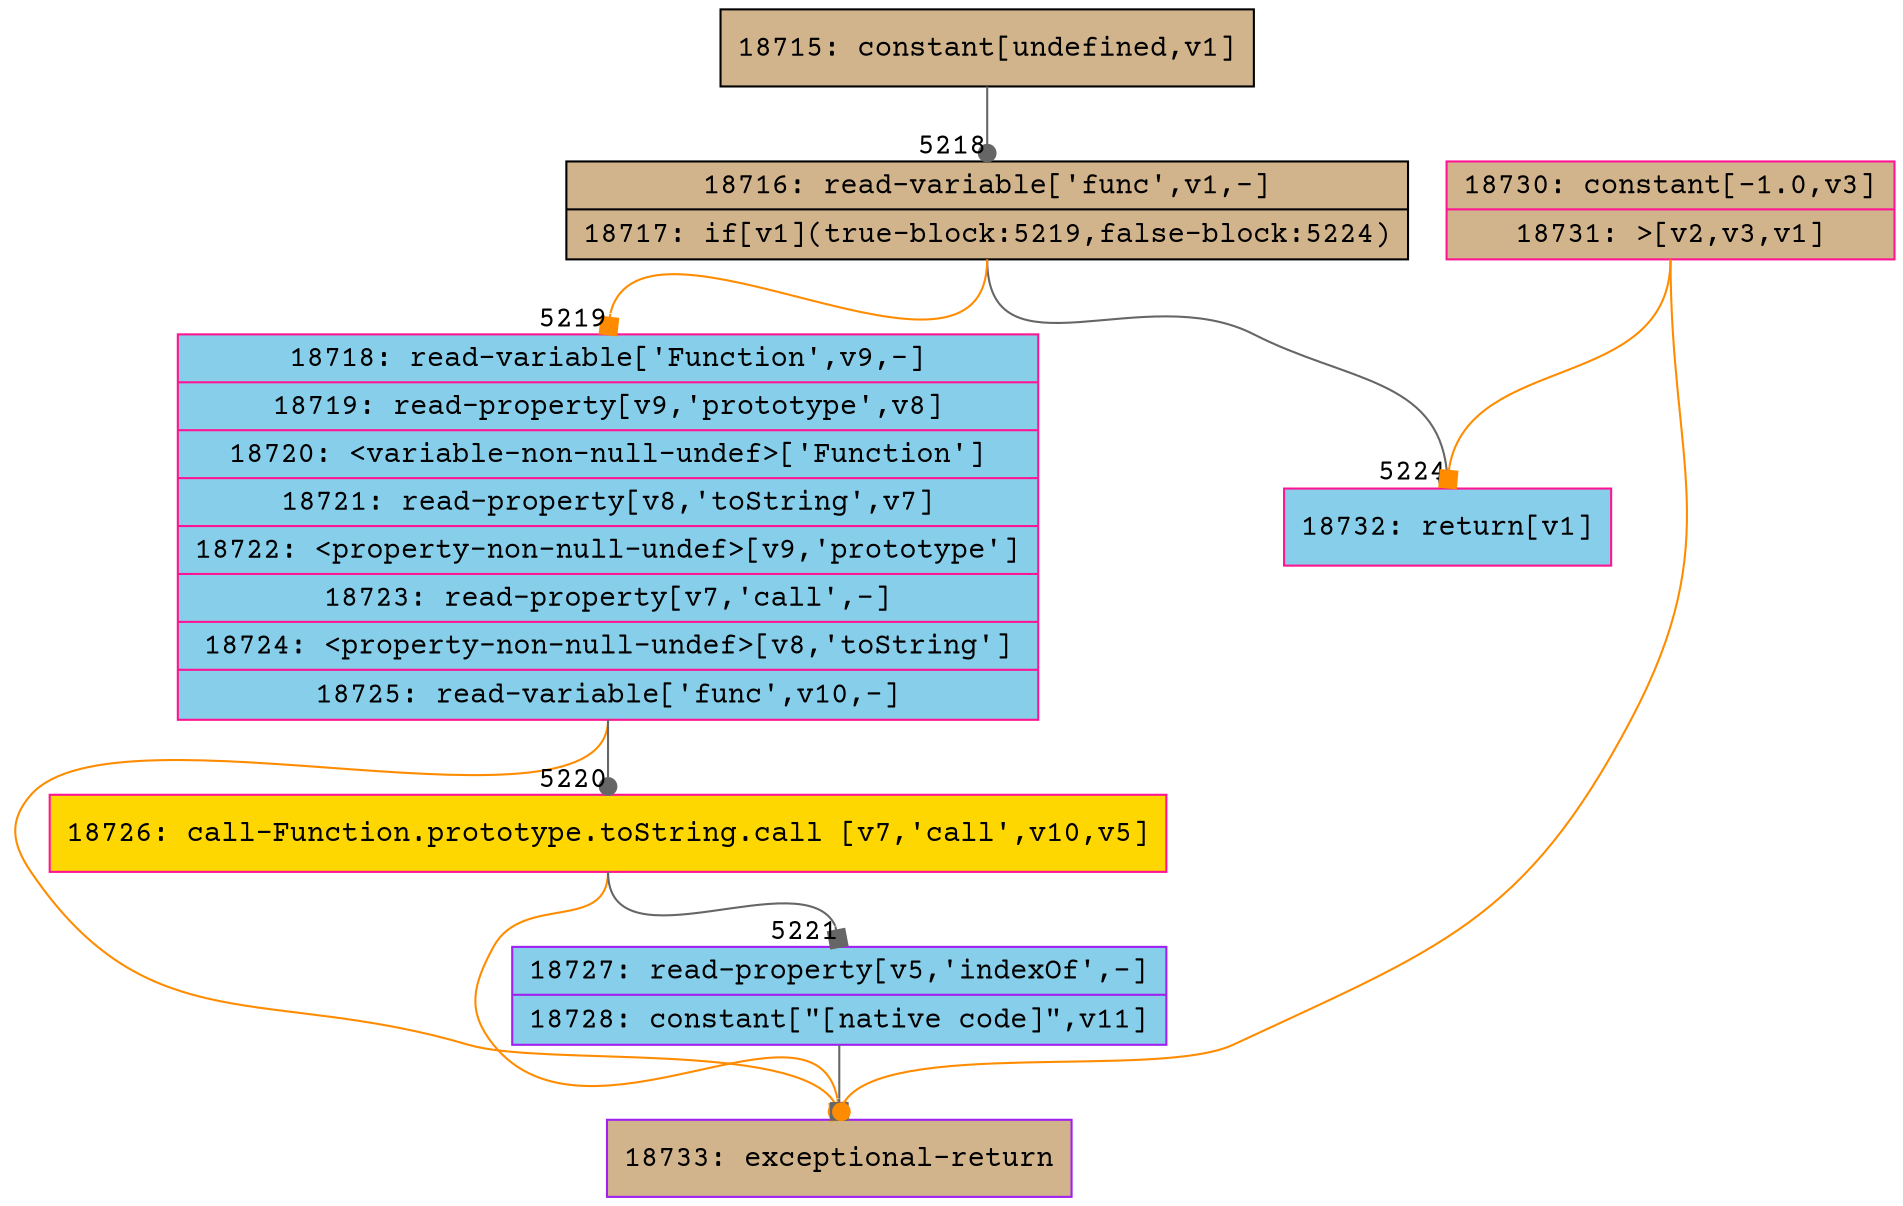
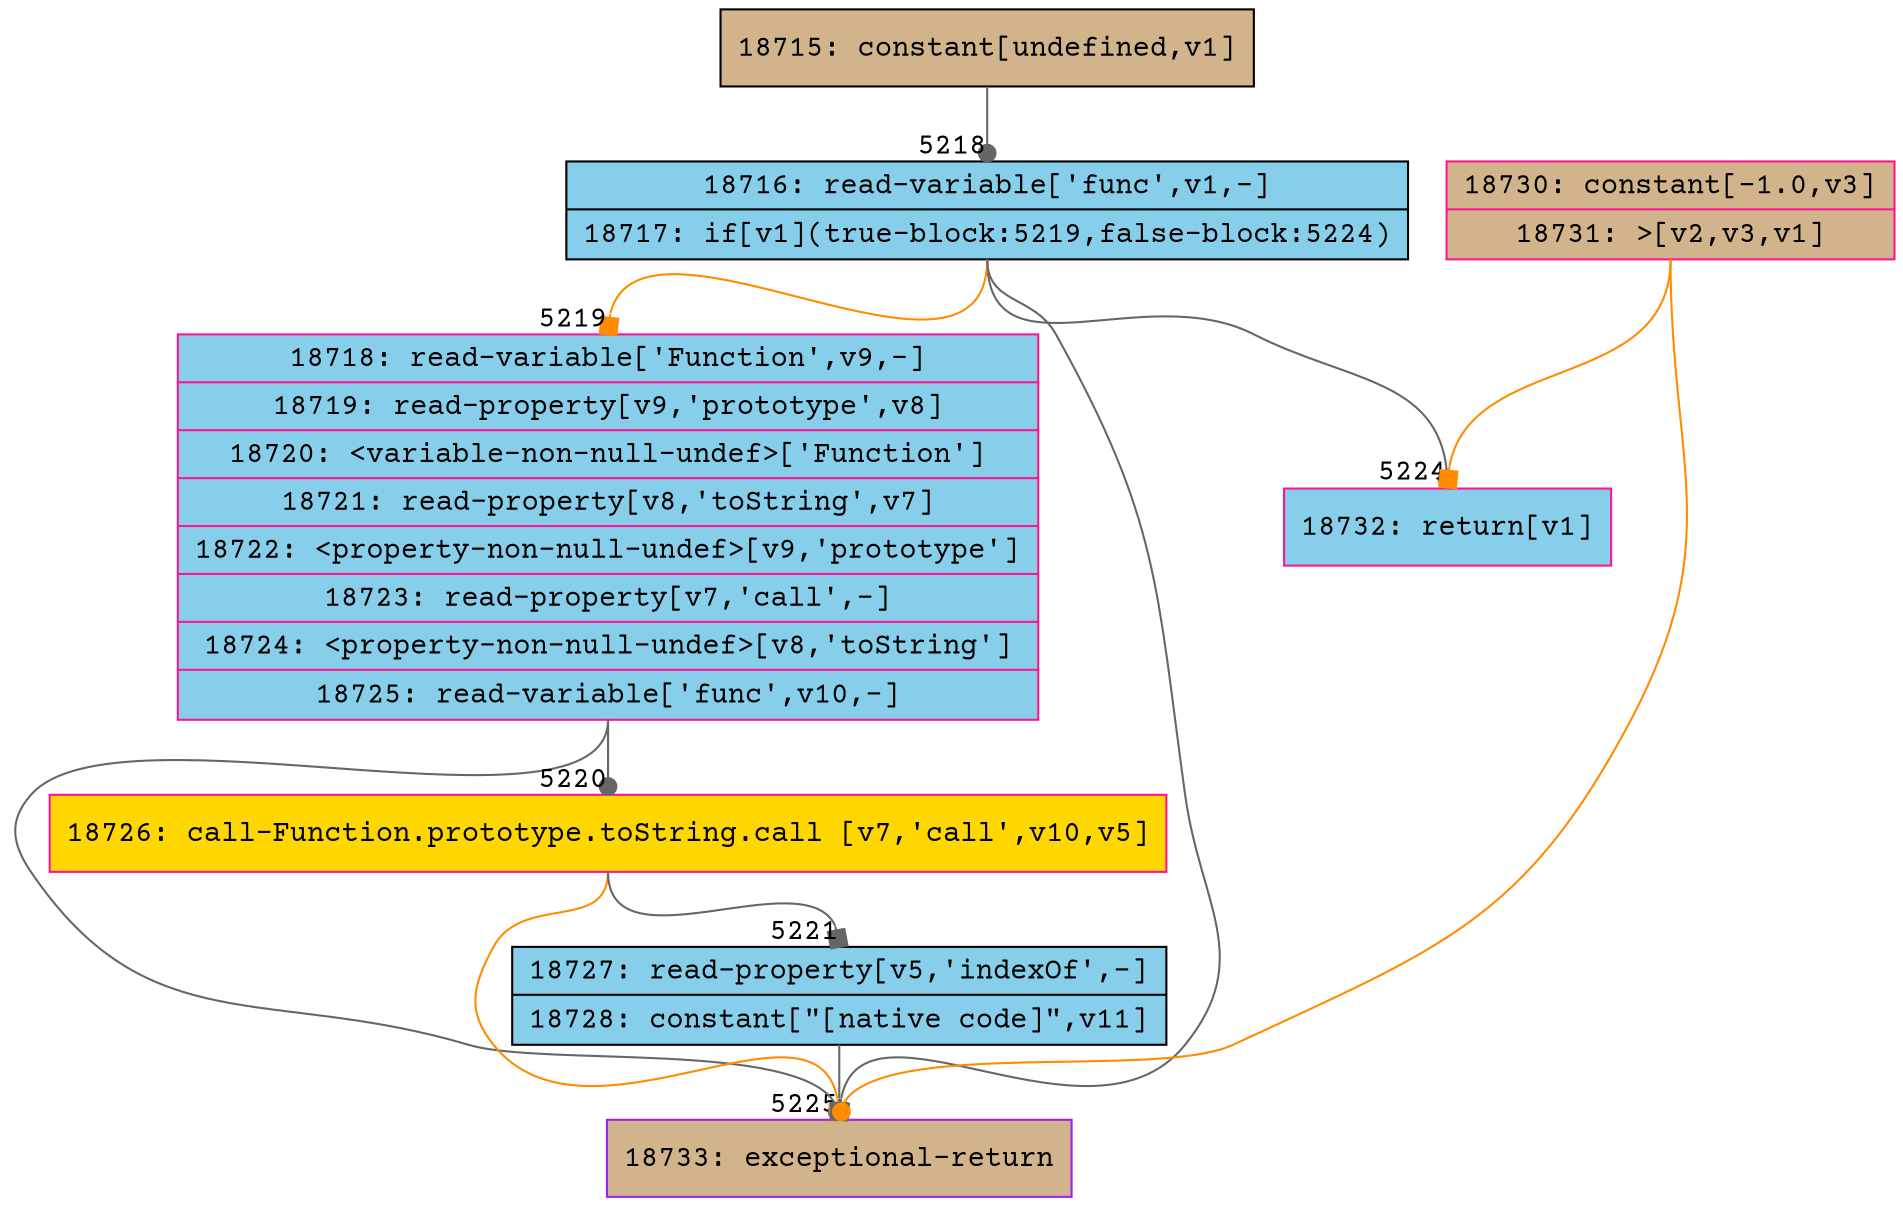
node "18716: read-variable['func',v1,-]": fillcolor tan -> skyblue
edge "18716: read-variable['func',v1,-]" -> "18733: exceptional-return": added
edge "18718: read-variable['Function',v9,-]" -> "18733: exceptional-return": color darkorange -> gray40
node "18727: read-property[v5,'indexOf',-]": color purple -> black
